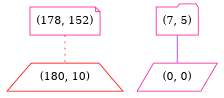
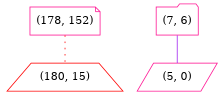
node "(7, 5)": label "(7, 5)" -> "(7, 6)"
node "(180, 10)": label "(180, 10)" -> "(180, 15)"
node "(0, 0)": label "(0, 0)" -> "(5, 0)"
